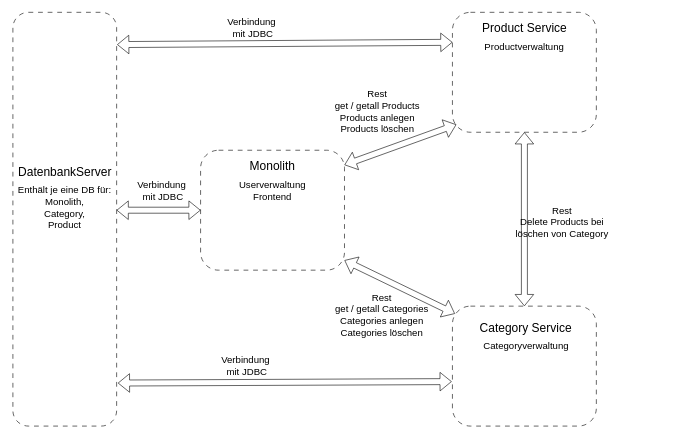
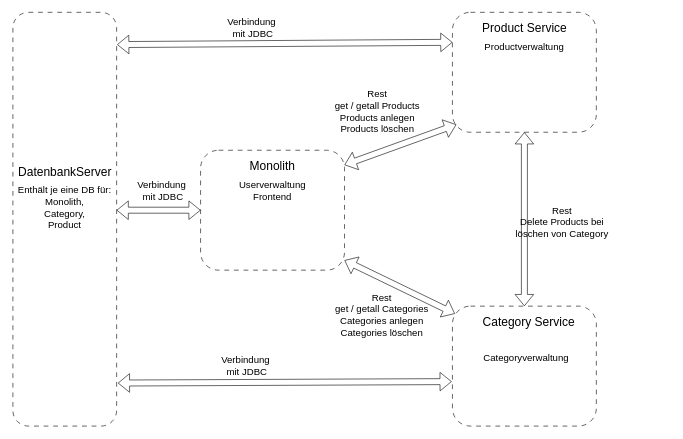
node "Category Service": moved (526, 327) -> (529, 321)
node "Categoryverwaltung": moved (526, 346) -> (526, 358)
